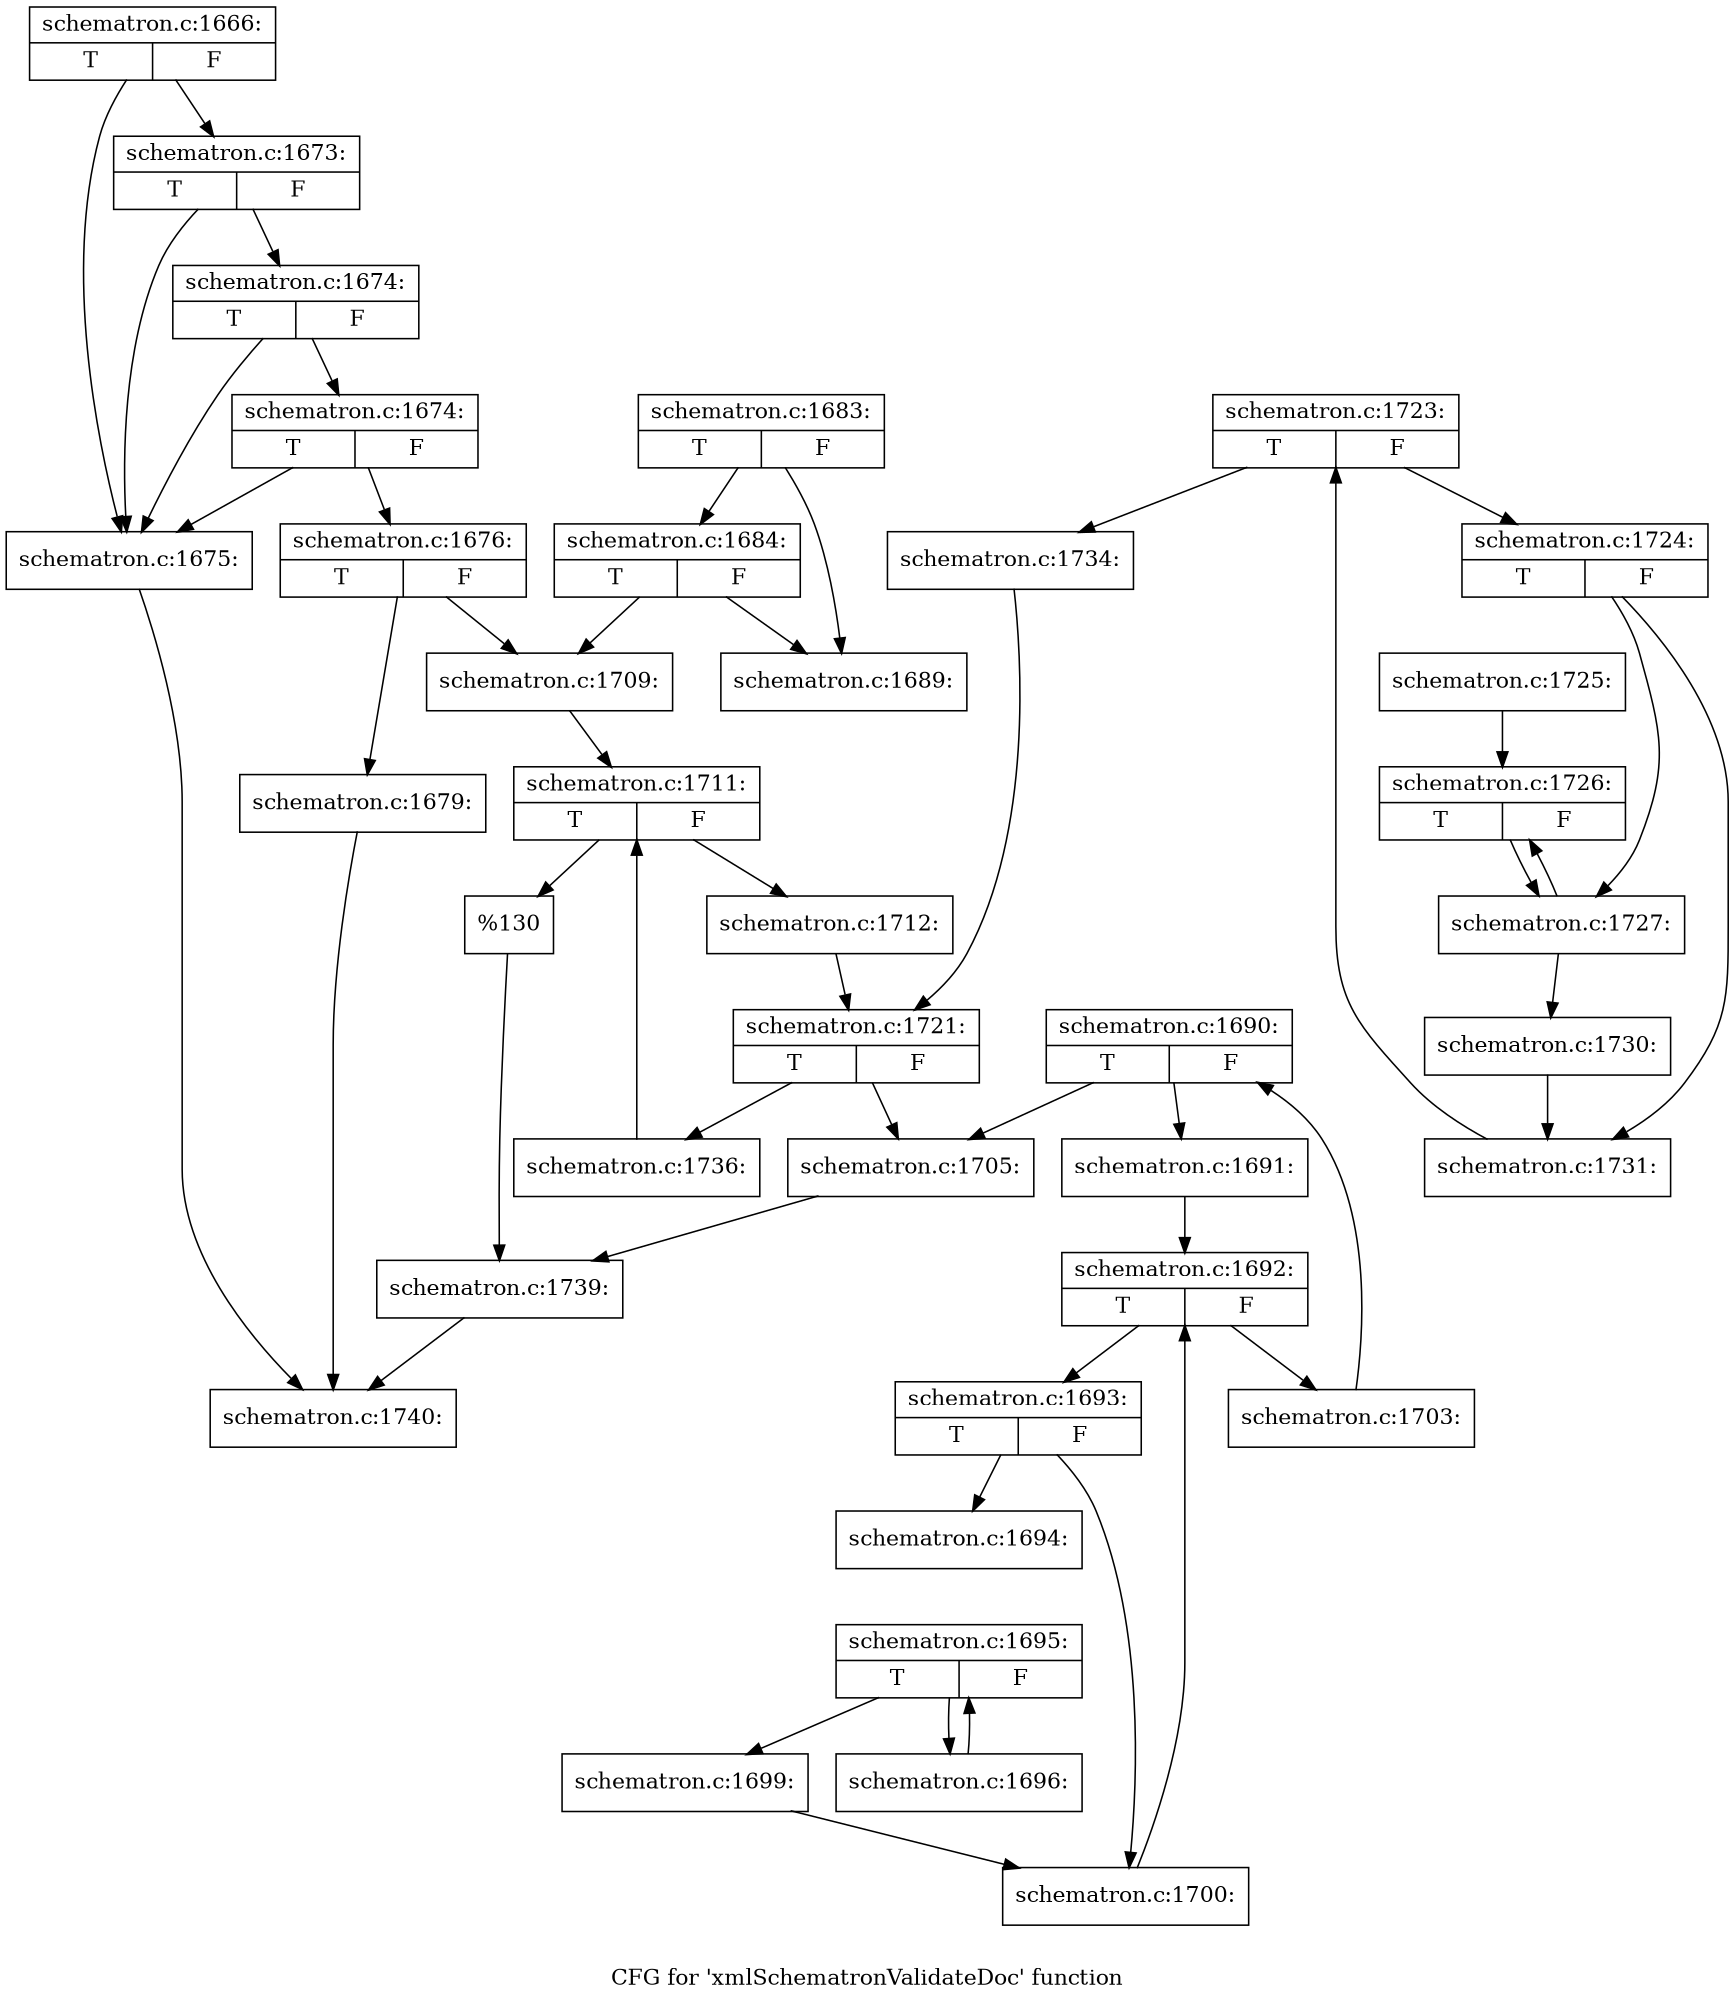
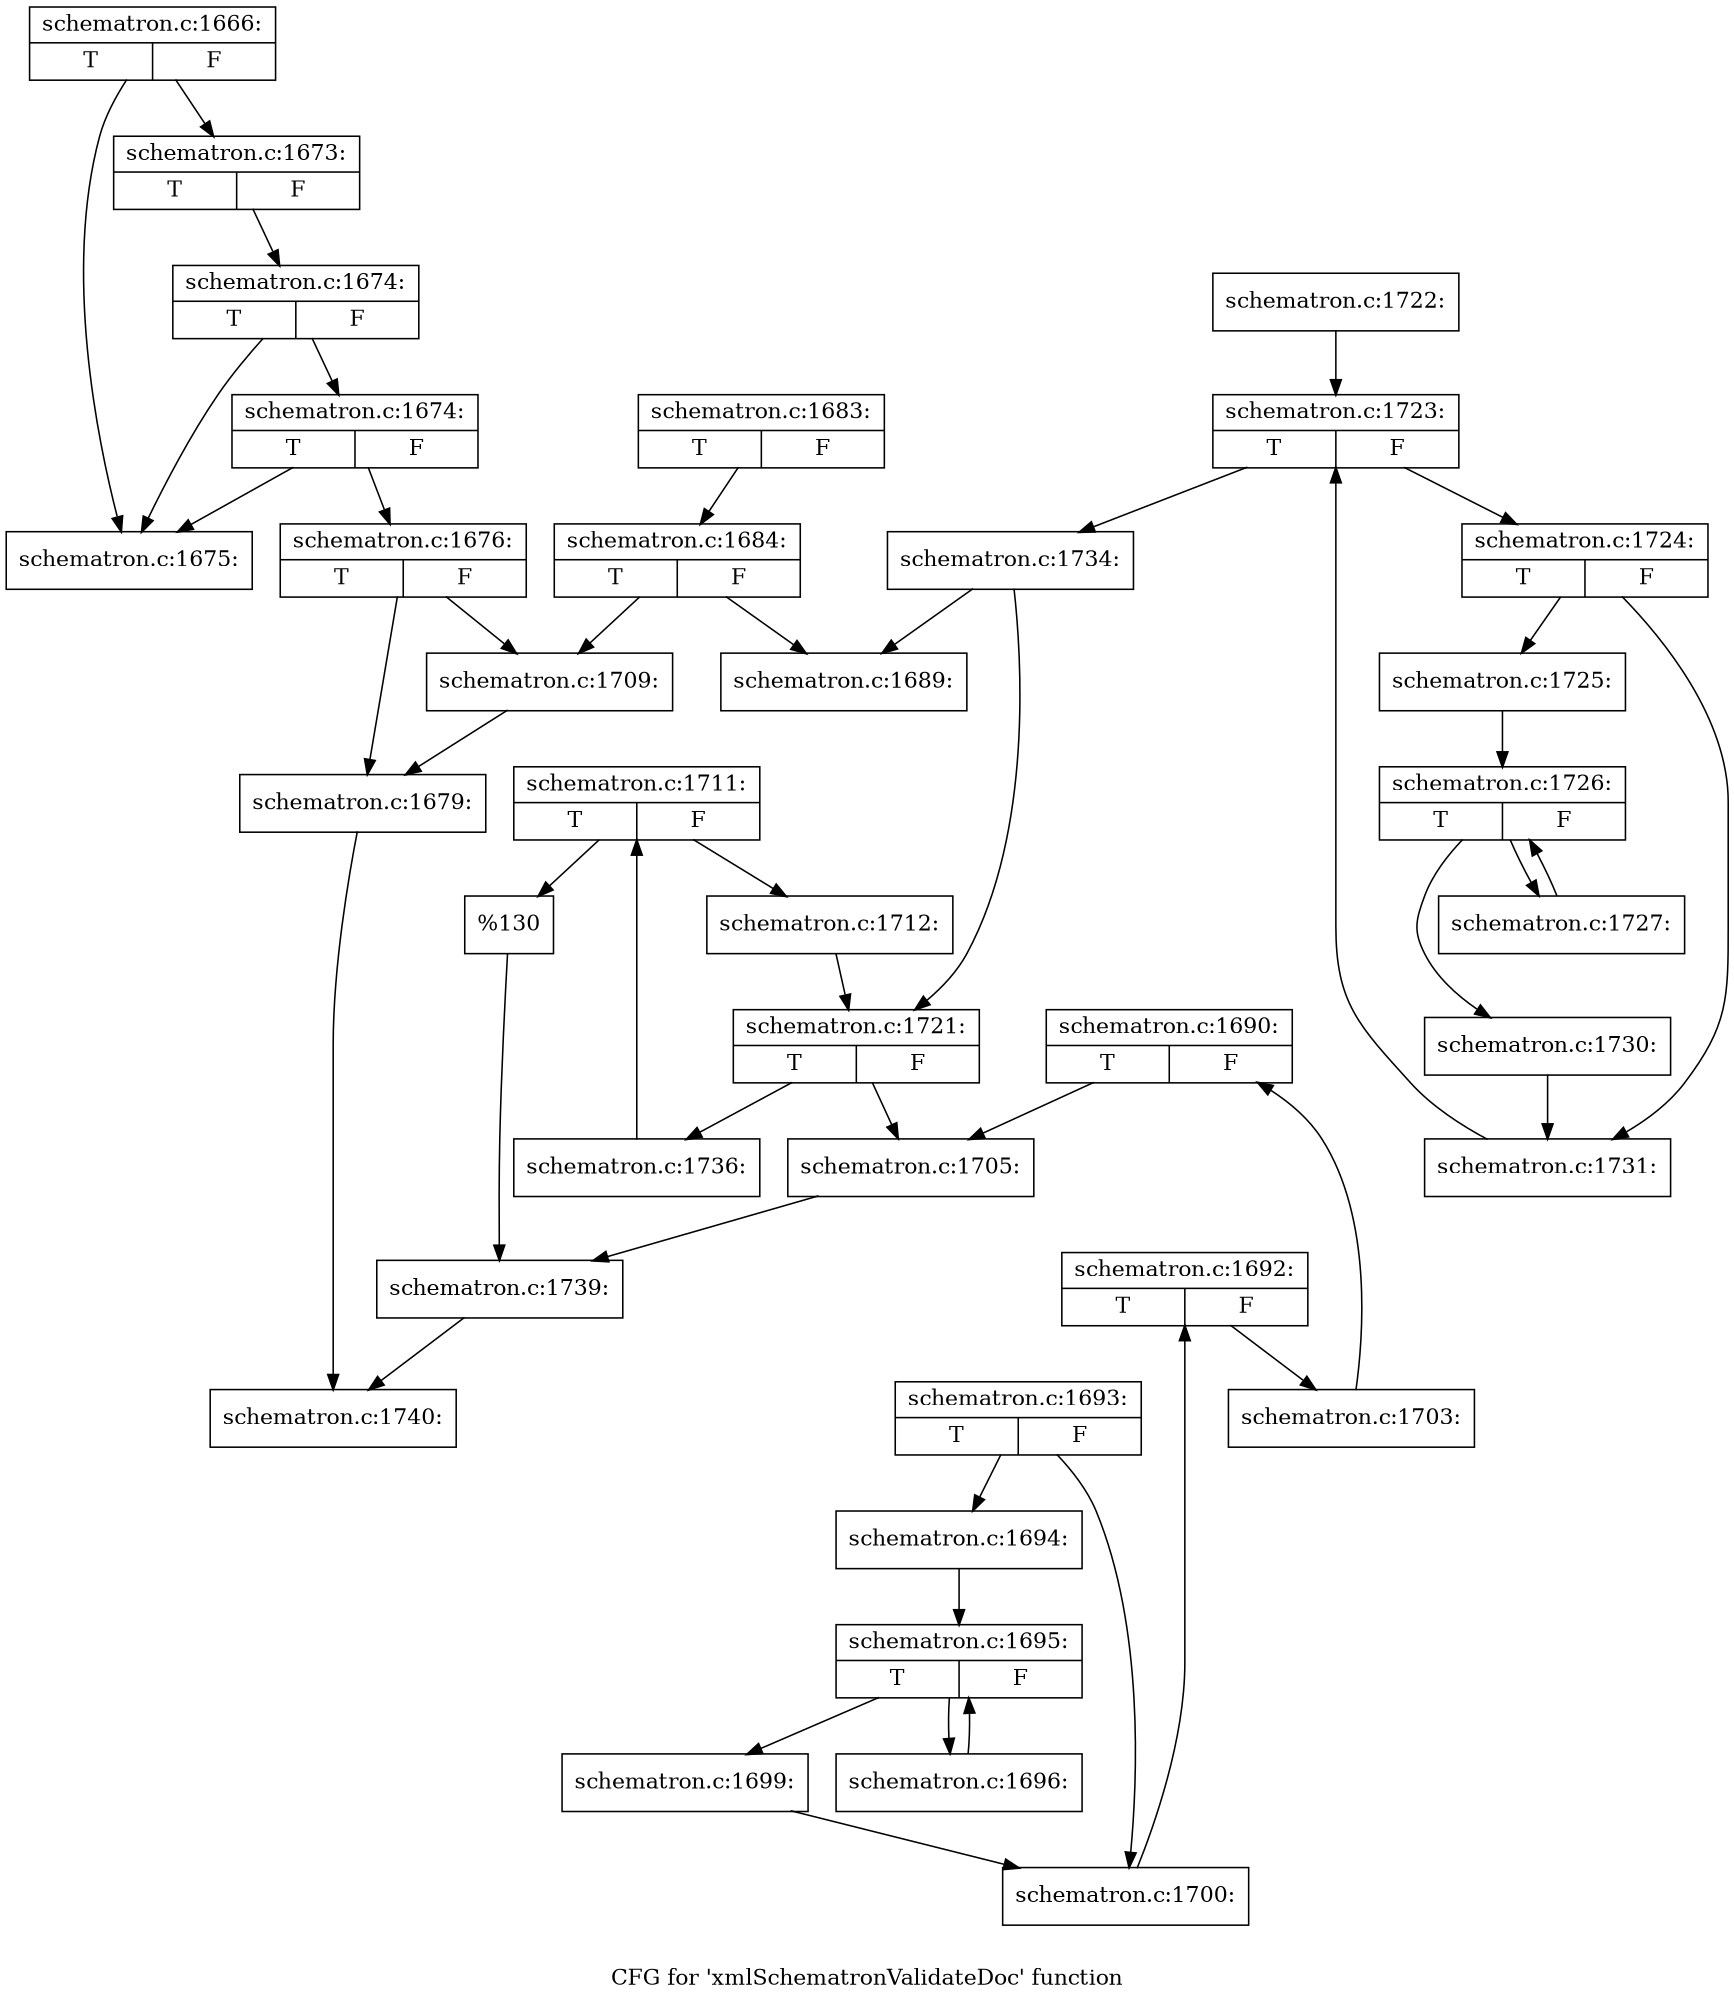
node "schematron.c:1722:": added
edge "schematron.c:1673:" -> "schematron.c:1675:": removed
edge "schematron.c:1683:" -> "schematron.c:1689:": now "schematron.c:1734:" -> "schematron.c:1689:"
edge "schematron.c:1709:" -> "schematron.c:1711:": now "schematron.c:1709:" -> "schematron.c:1679:"
edge "schematron.c:1724:" -> "schematron.c:1727:": now "schematron.c:1724:" -> "schematron.c:1725:"
edge "schematron.c:1727:" -> "schematron.c:1730:": now "schematron.c:1726:" -> "schematron.c:1730:"
edge "schematron.c:1675:" -> "schematron.c:1740:": removed
node "schematron.c:1691:": removed
edge "schematron.c:1692:" -> "schematron.c:1693:": removed
edge "schematron.c:1694:" -> "schematron.c:1695:": added
